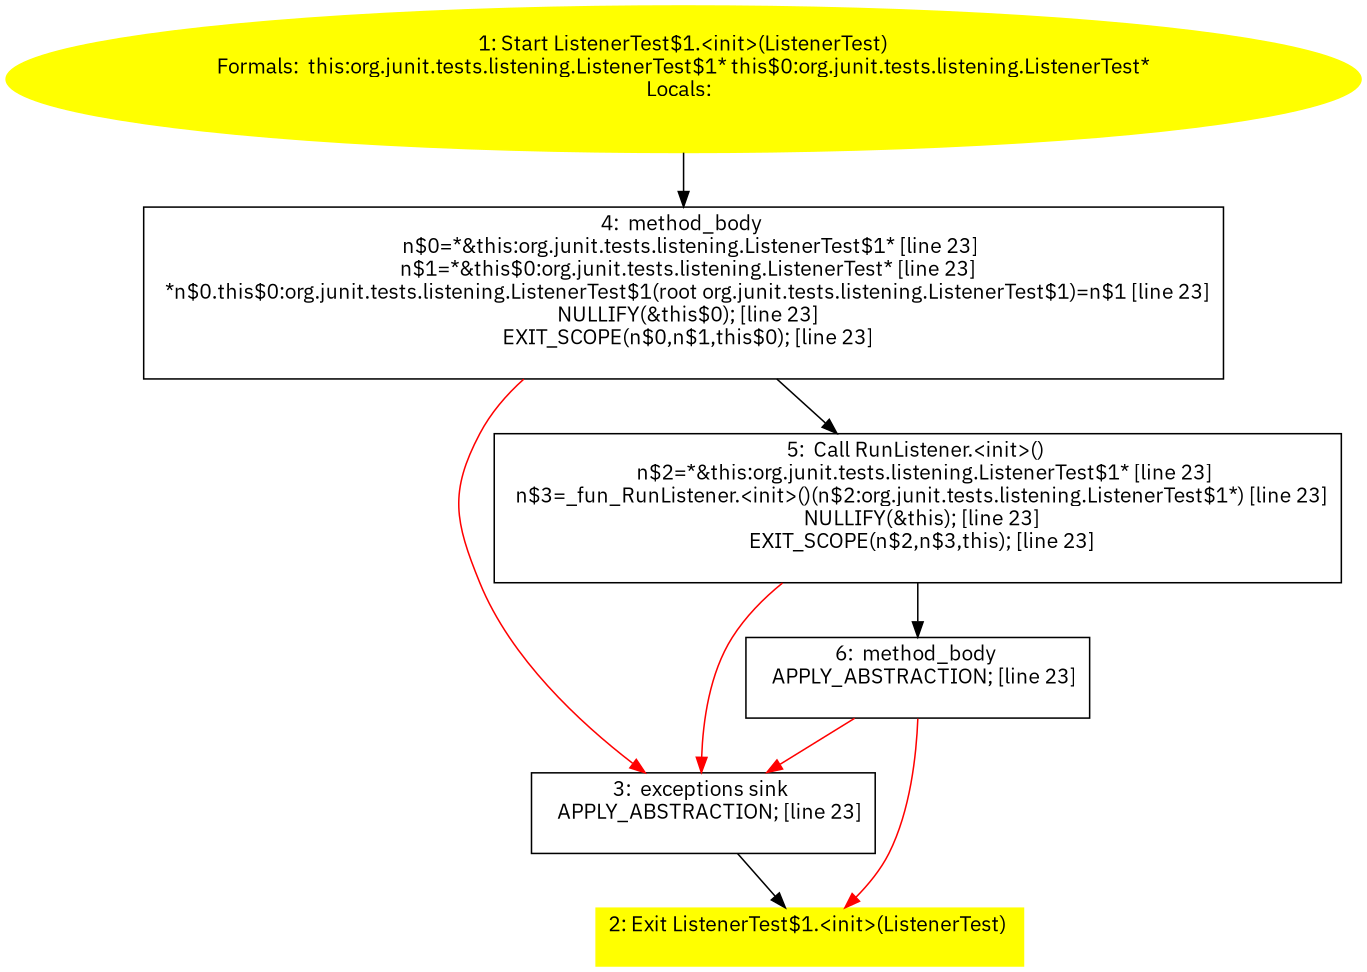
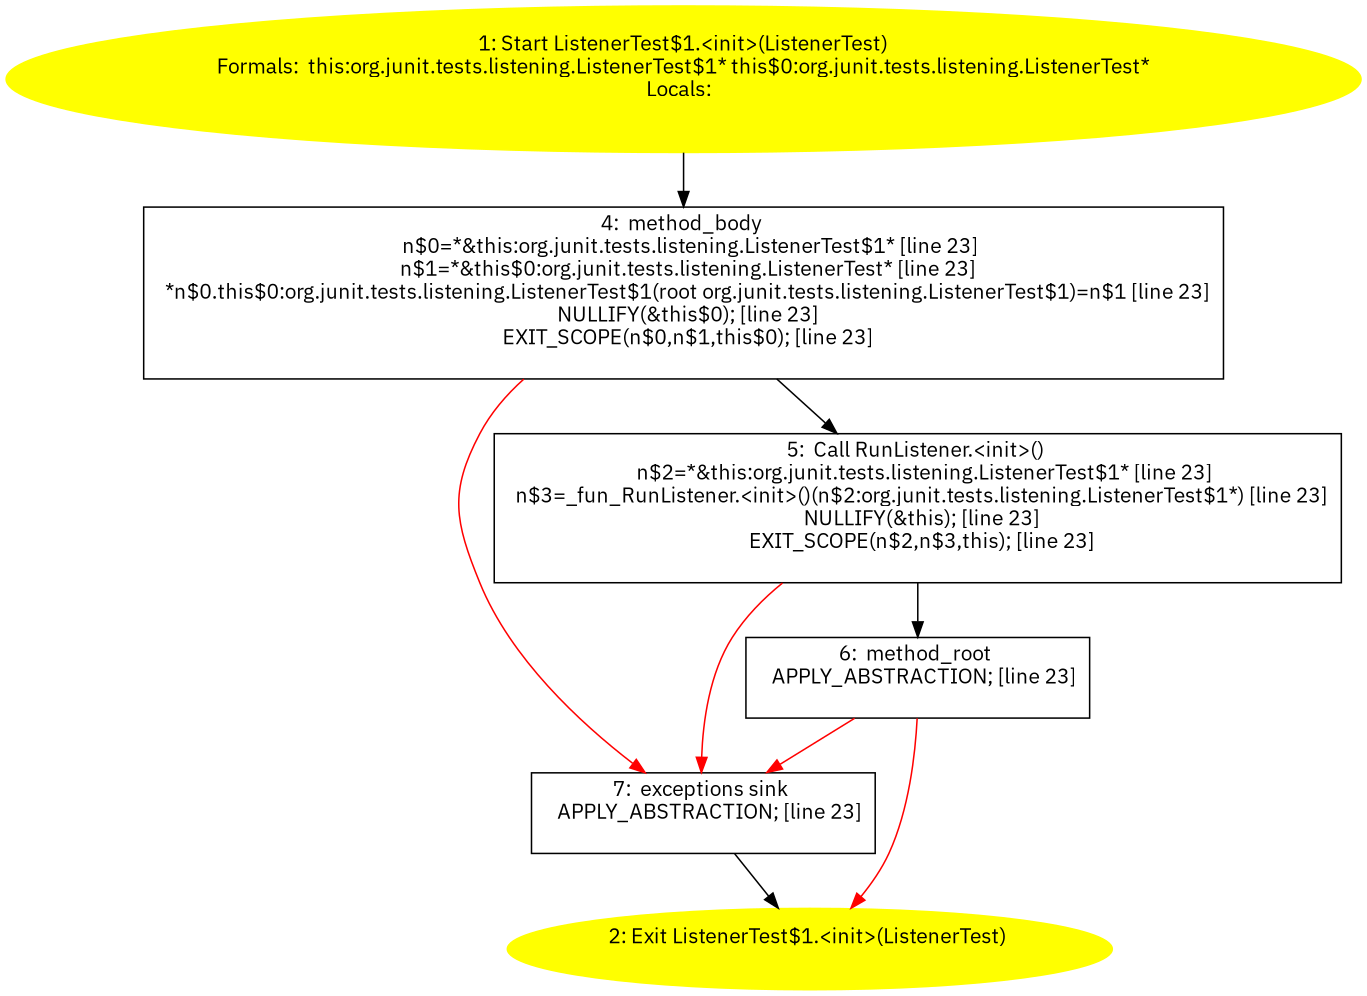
node "6:  method_body APPLY_ABSTRACTION; [line 23]": label "6:  method_body APPLY_ABSTRACTION; [line 23]" -> "6:  method_root APPLY_ABSTRACTION; [line 23]"
node "3:  exceptions sink APPLY_ABSTRACTION; [line 23]": label "3:  exceptions sink APPLY_ABSTRACTION; [line 23]" -> "7:  exceptions sink APPLY_ABSTRACTION; [line 23]"
node "2: Exit ListenerTest$1.<init>(ListenerTest)": shape box -> ellipse
